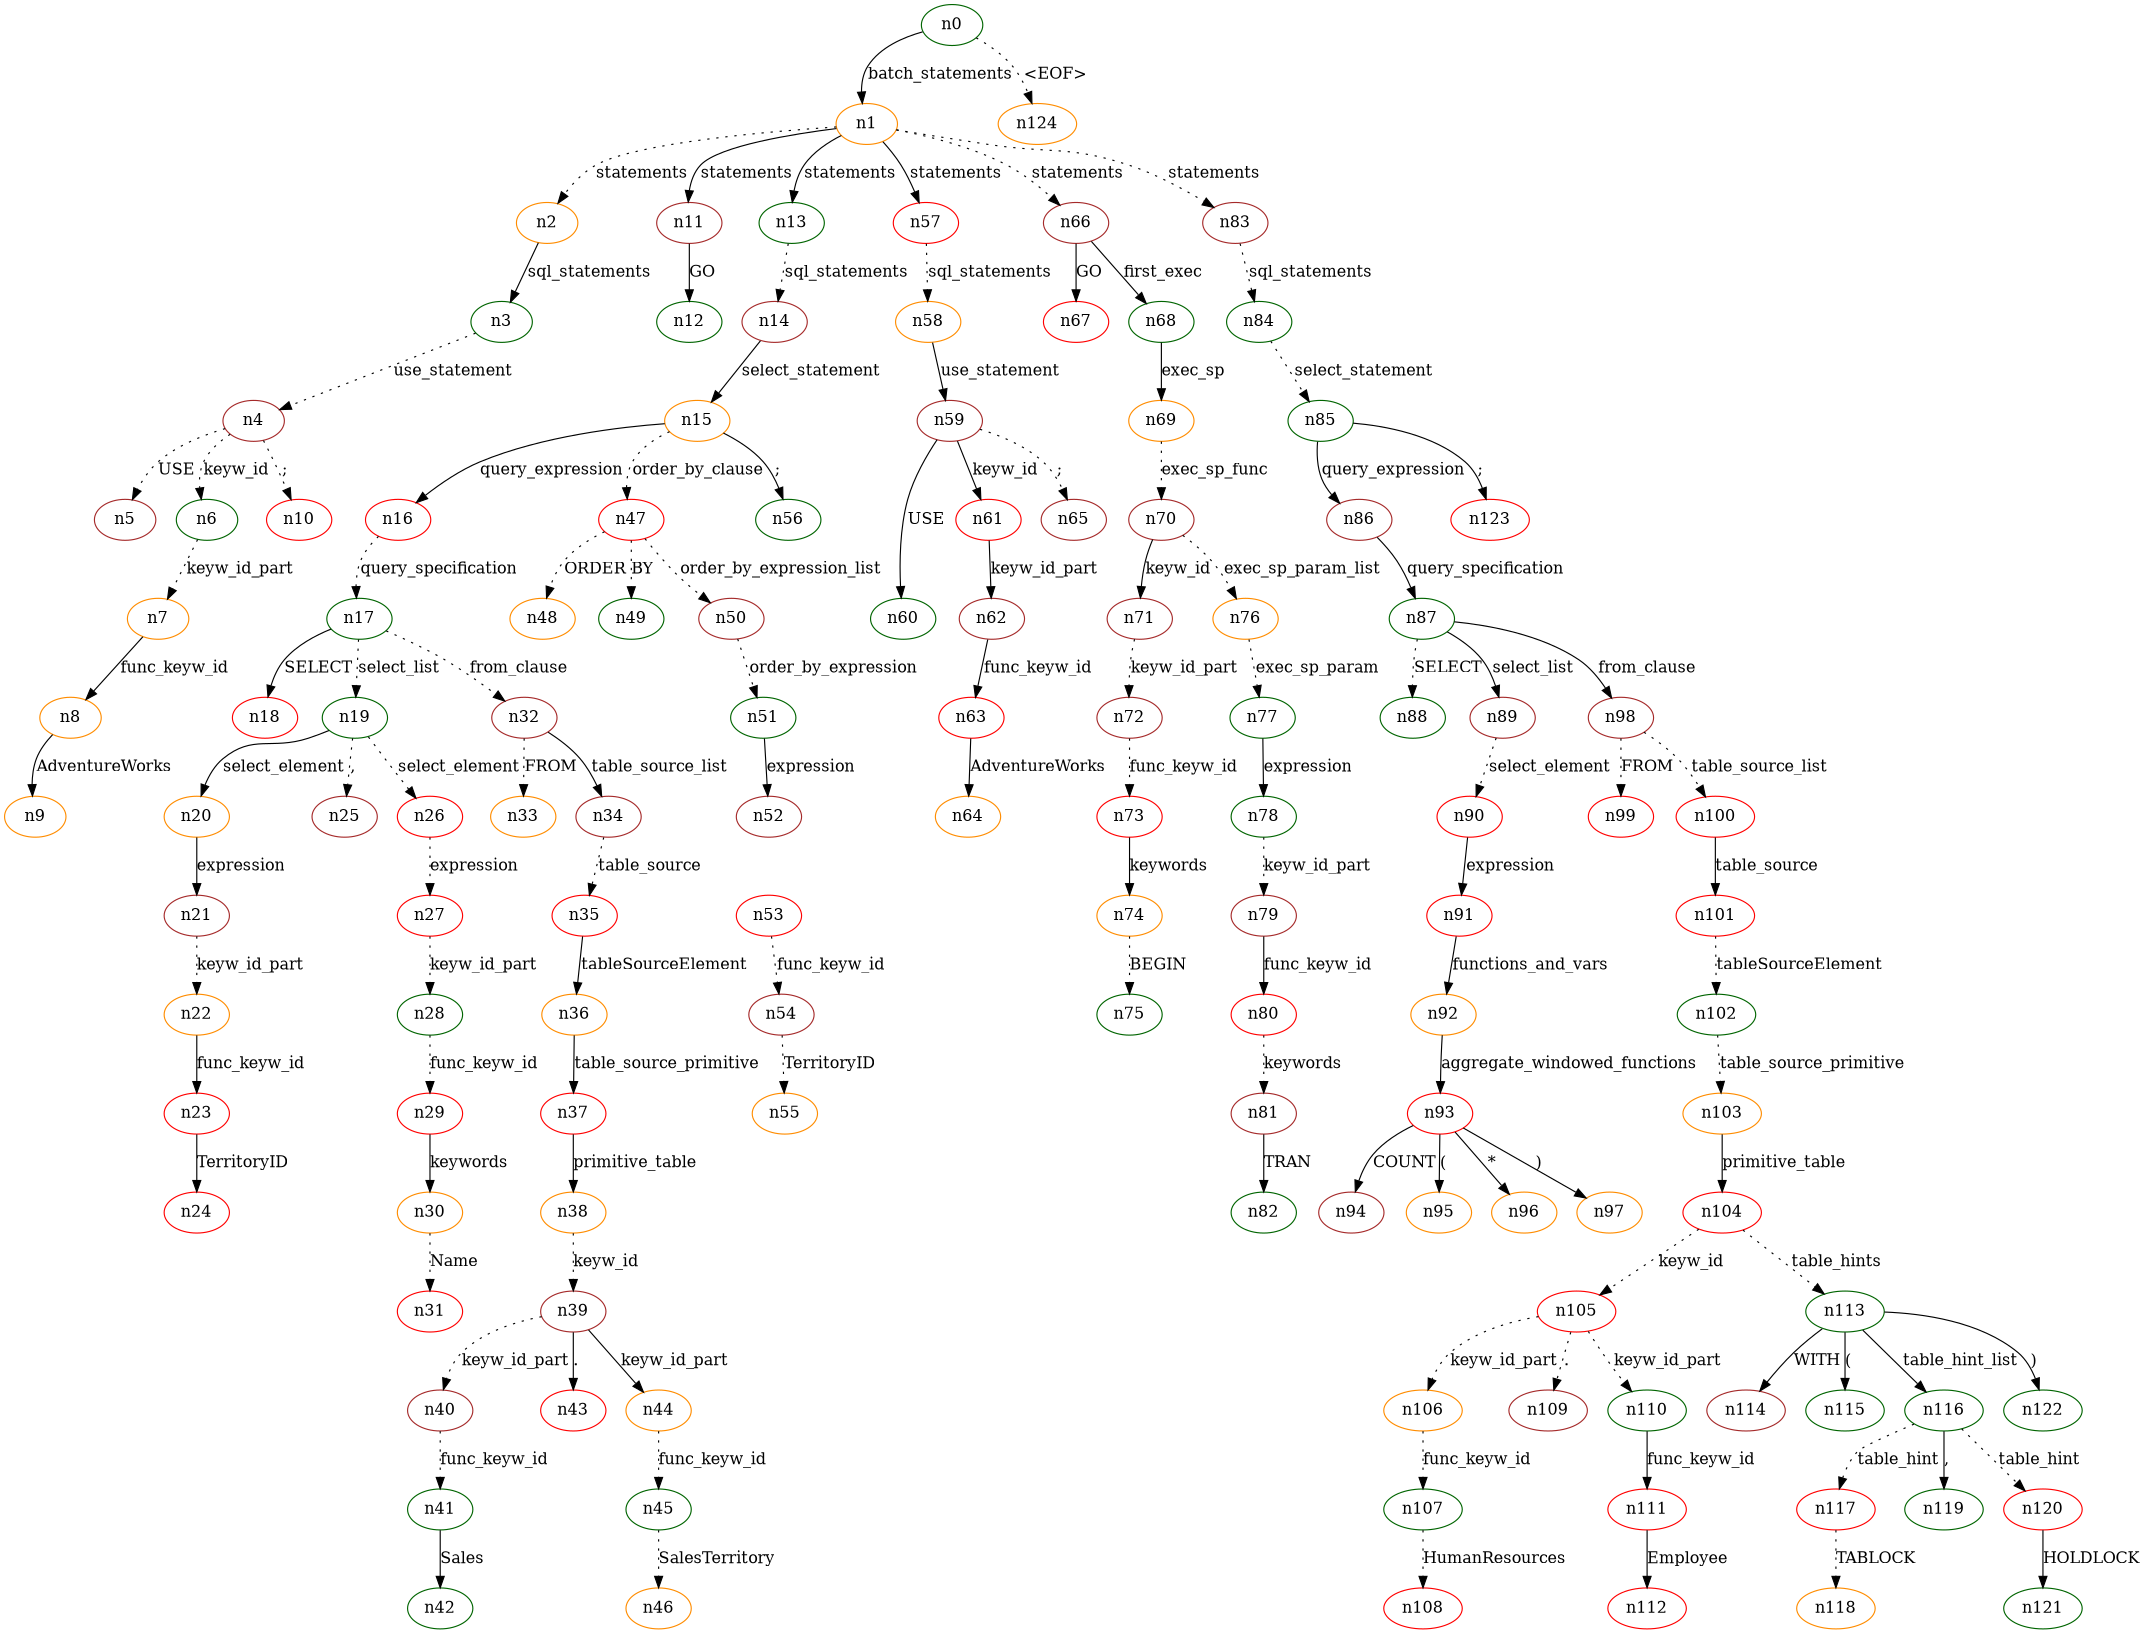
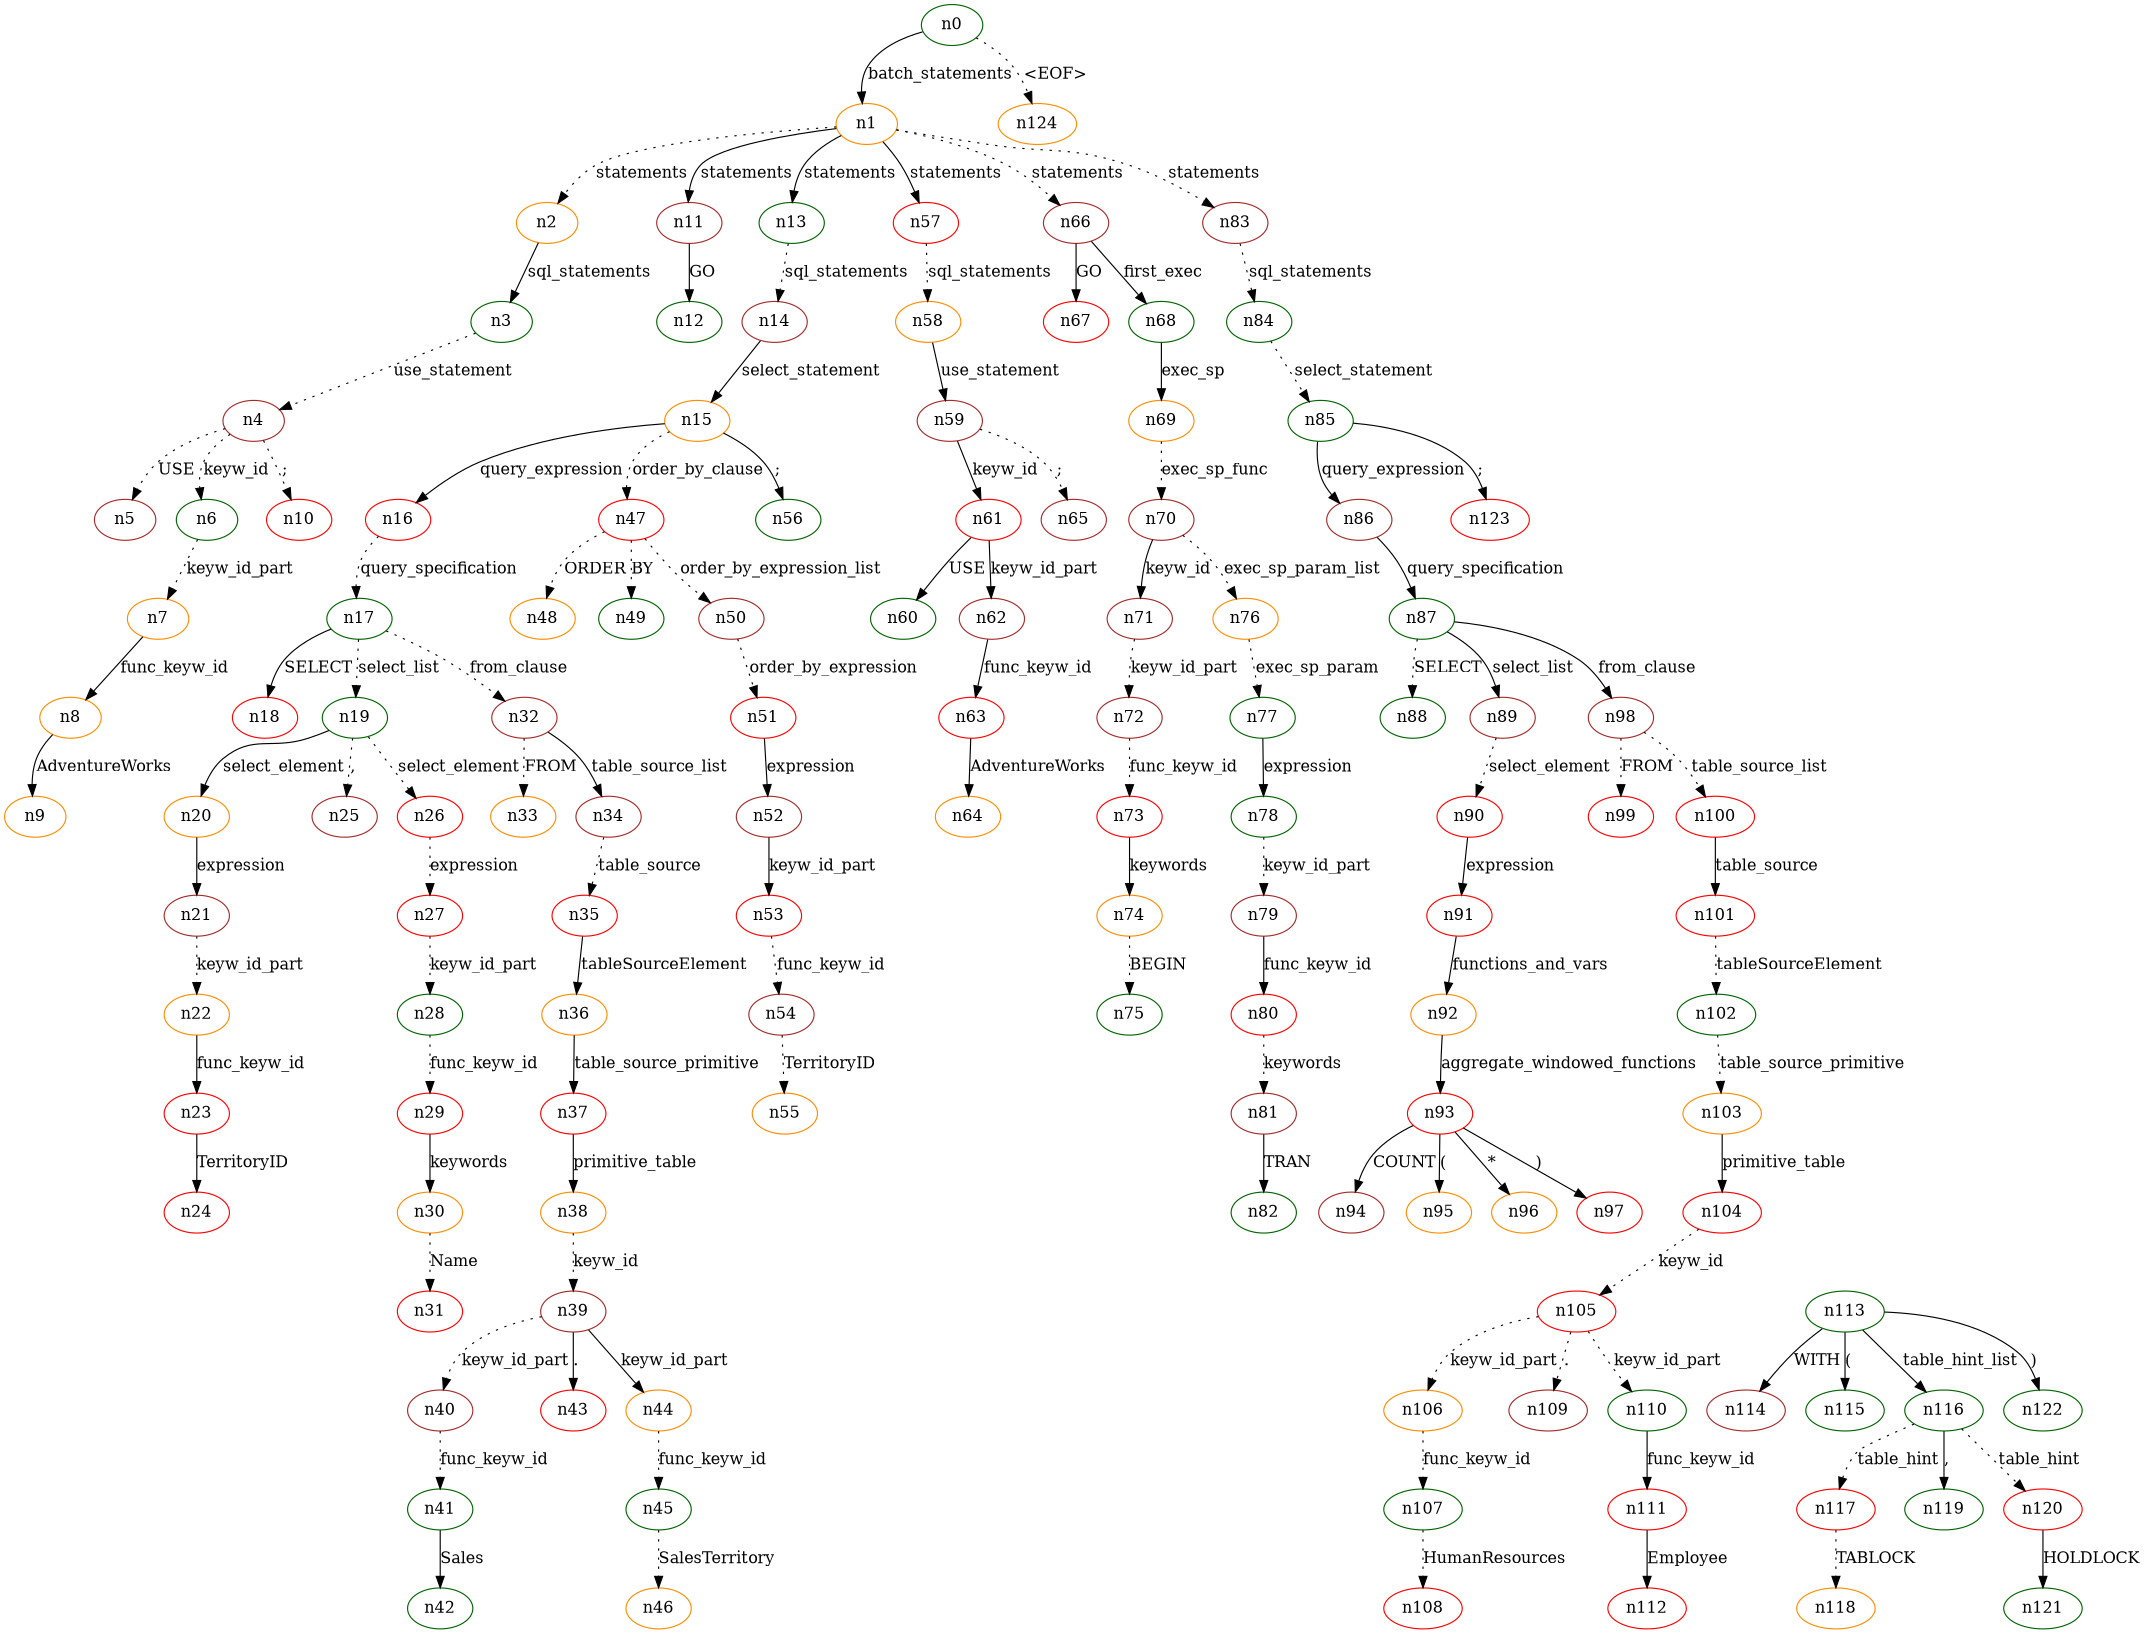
edge "n59" -> "n60": now "n61" -> "n60"
node "n51": color darkgreen -> red
edge "n52" -> "n53": added, label "keyw_id_part"
node "n97": color darkorange -> red
edge "n104" -> "n113": removed, label "table_hints"
